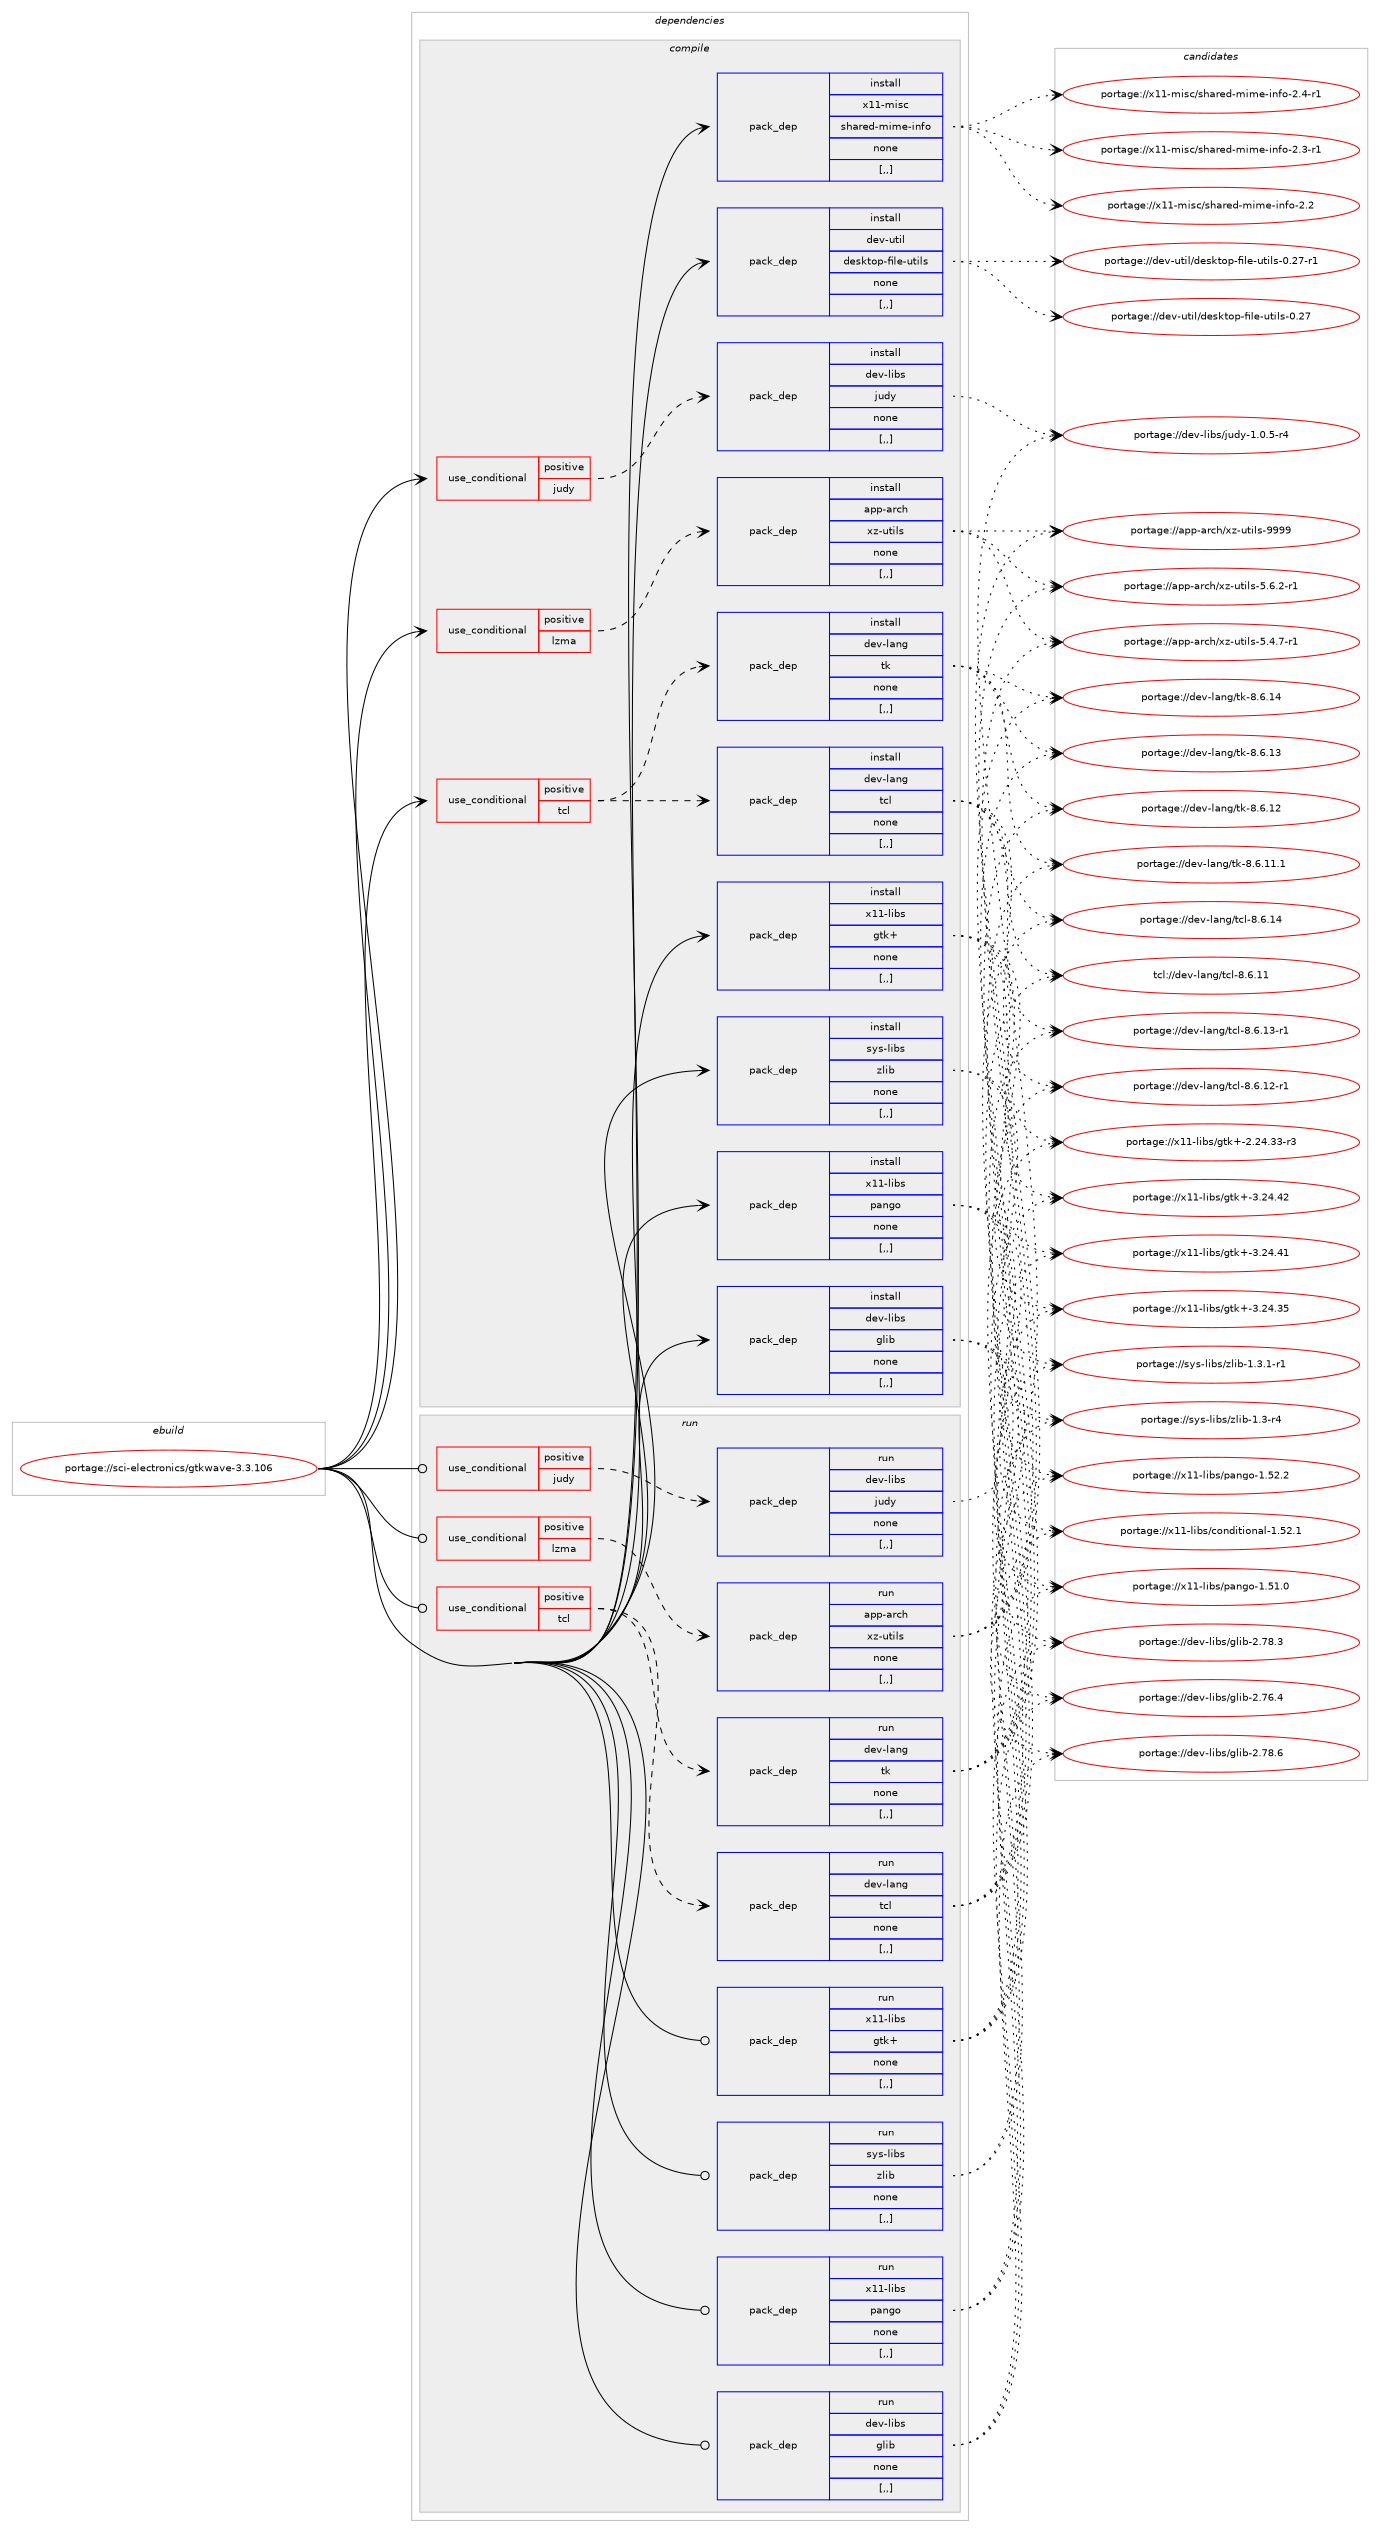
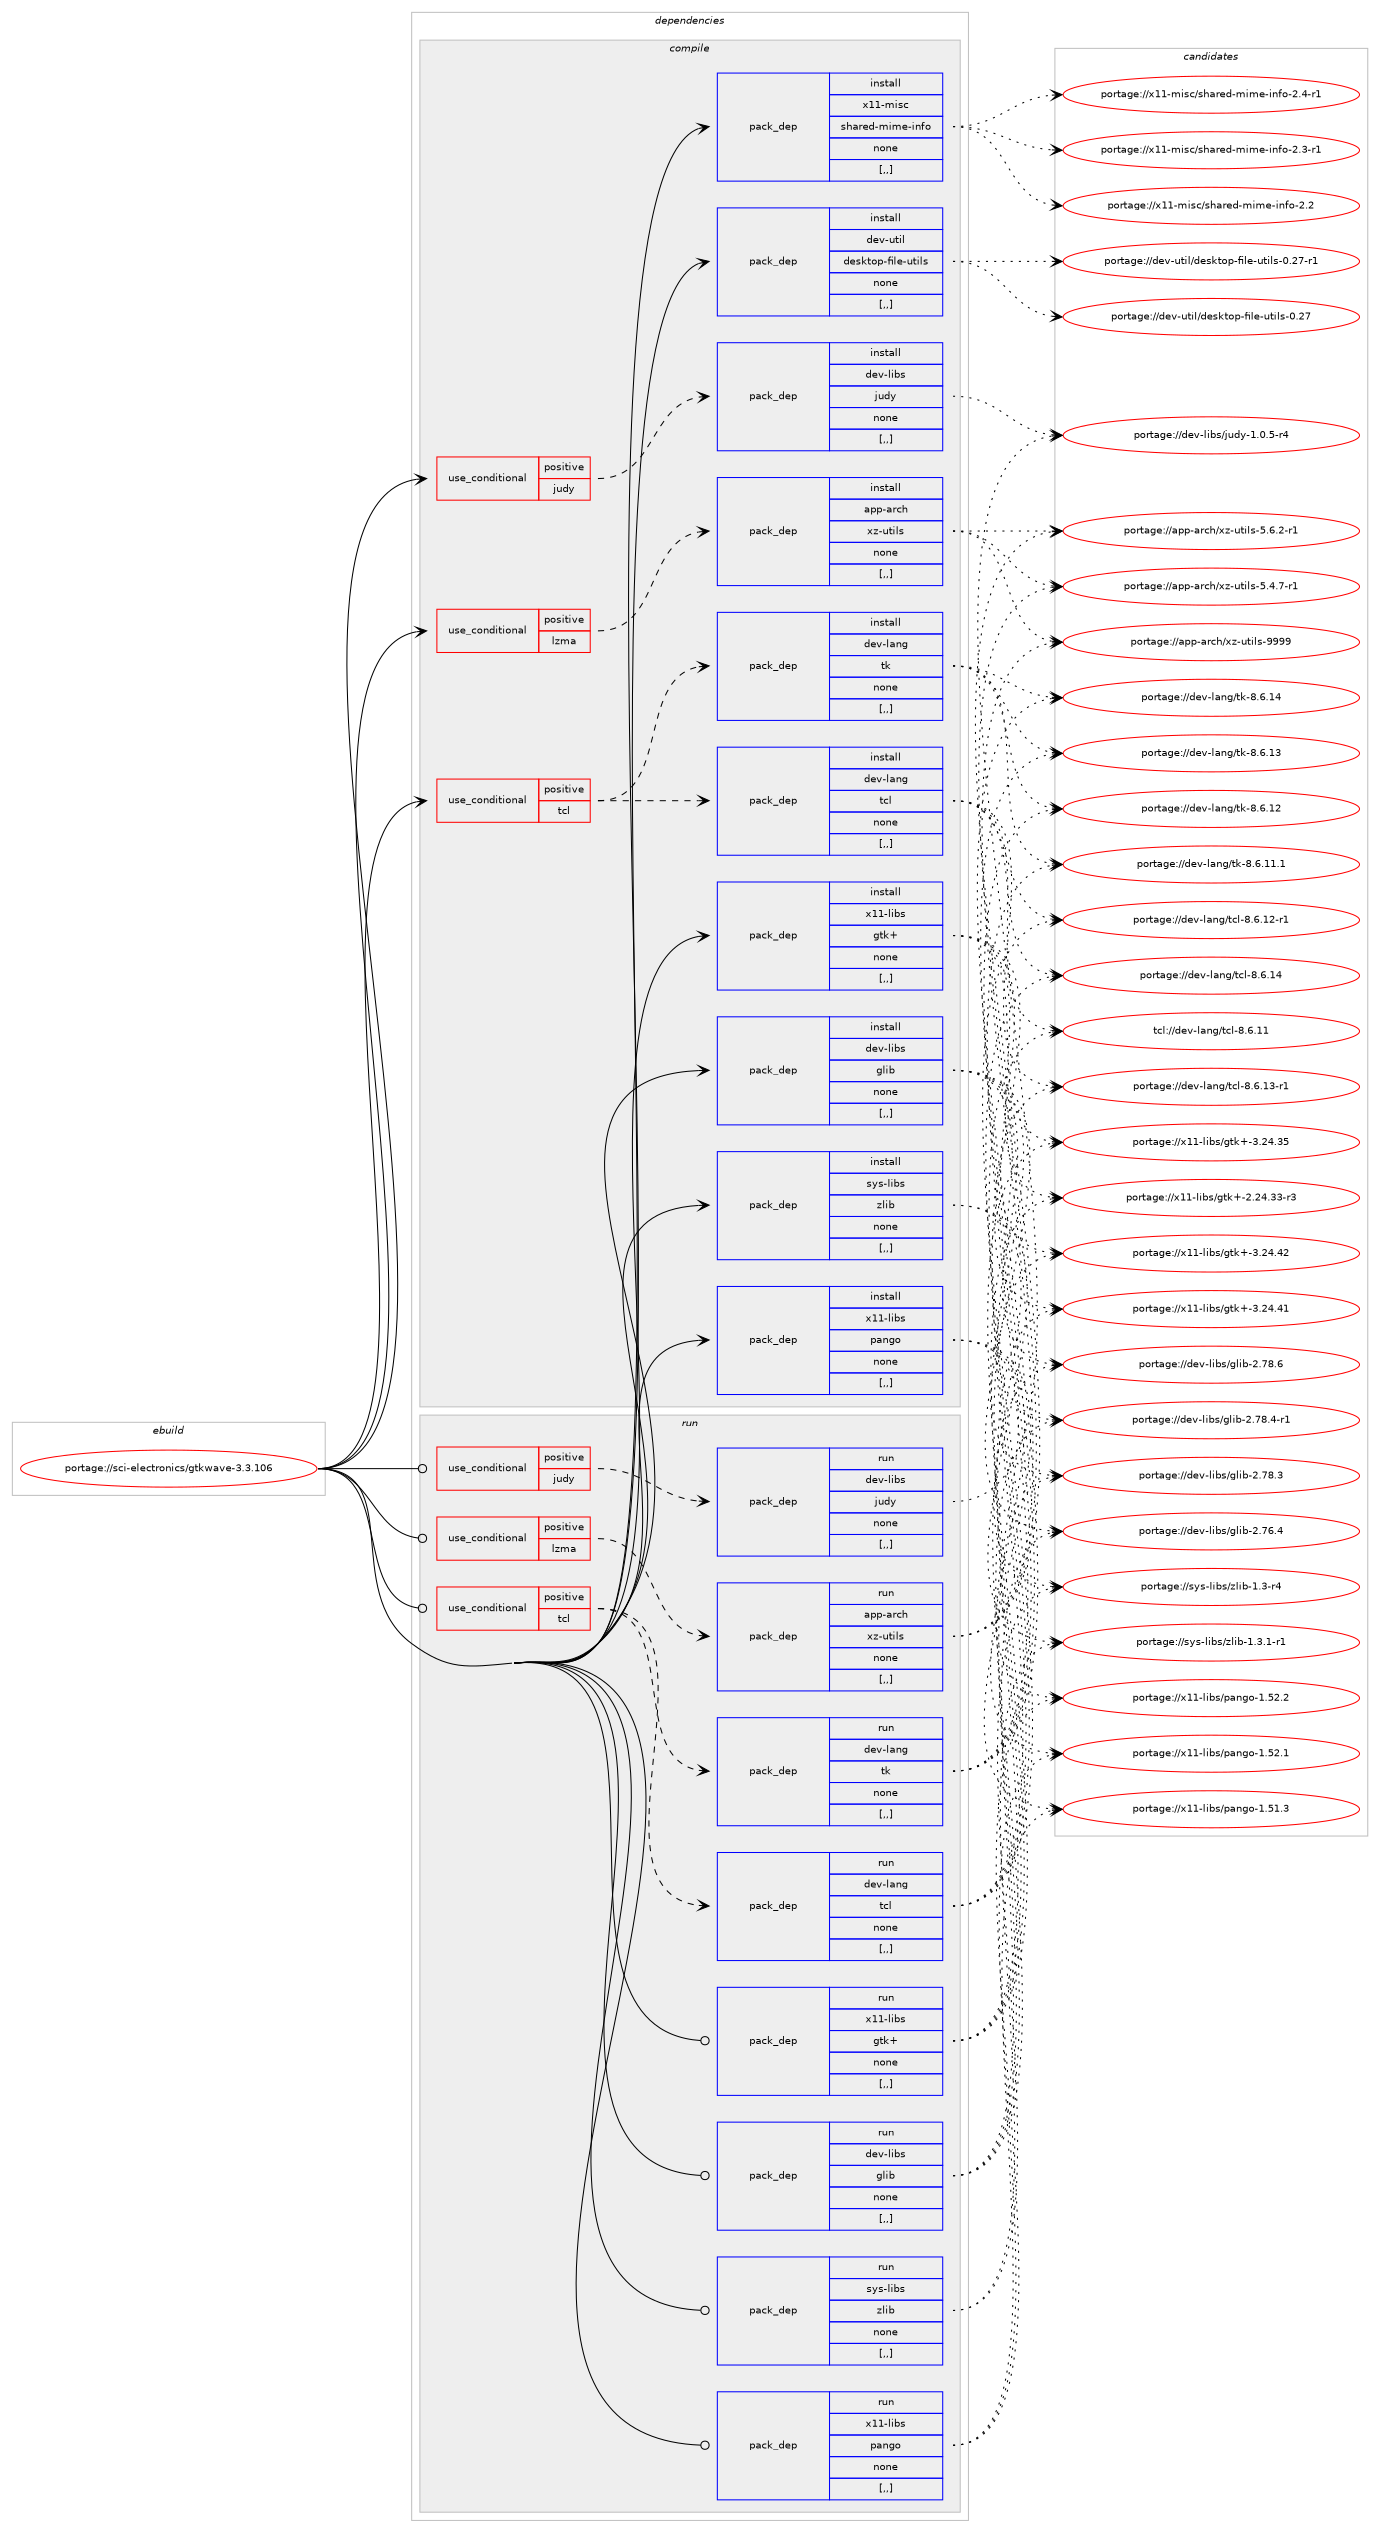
node "portage://dev-libs/glib-2.78.4-r1": added
node "portage://x11-libs/conditional-1.52.1": label "portage://x11-libs/conditional-1.52.1" -> "portage://x11-libs/pango-1.52.1"
node "portage://x11-libs/pango-1.51.0": label "portage://x11-libs/pango-1.51.0" -> "portage://x11-libs/pango-1.51.3"
